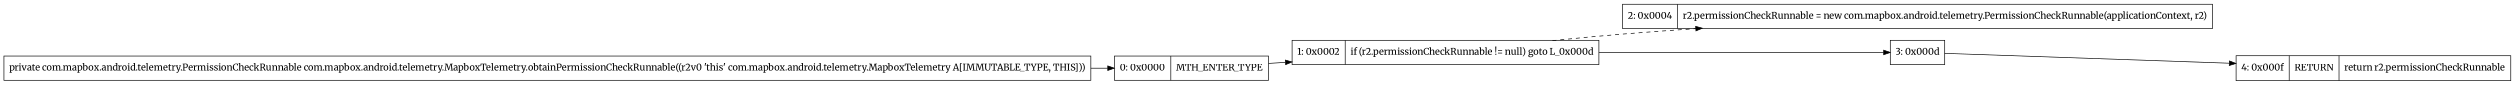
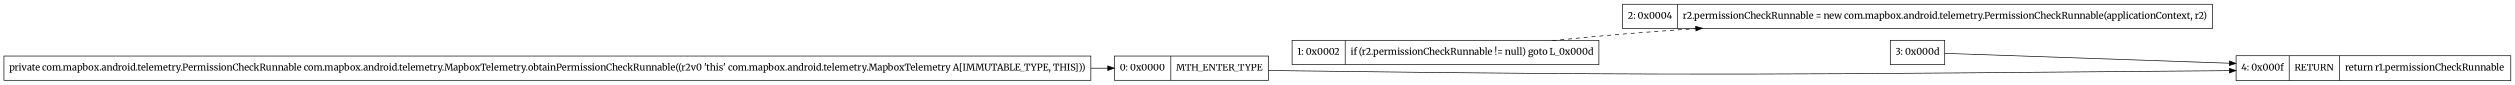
edge "1: 0x0002" -> "3: 0x000d": removed
edge "0: 0x0000" -> "1: 0x0002": now "0: 0x0000" -> "4: 0x000f"
node "4: 0x000f": text "return r2.permissionCheckRunnable" -> "return r1.permissionCheckRunnable"
